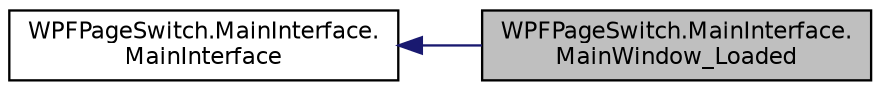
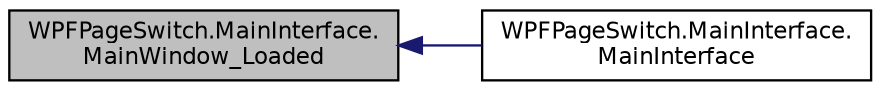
edge "WPFPageSwitch.MainInterface. MainWindow_Loaded" -> "WPFPageSwitch.MainInterface. MainInterface": reversed
